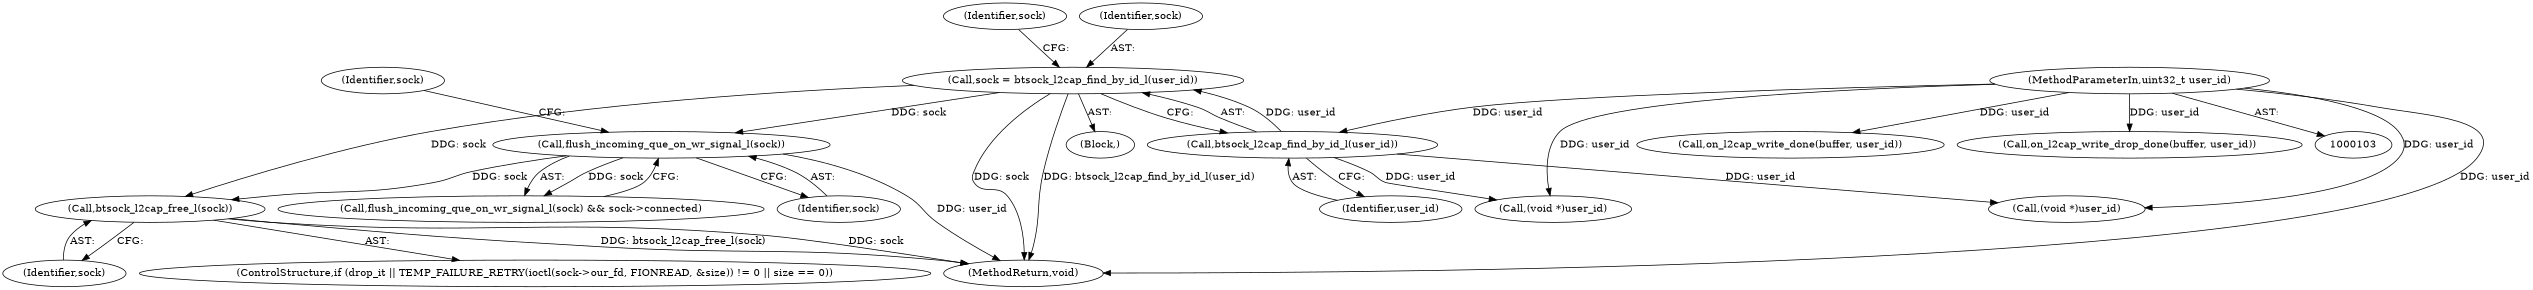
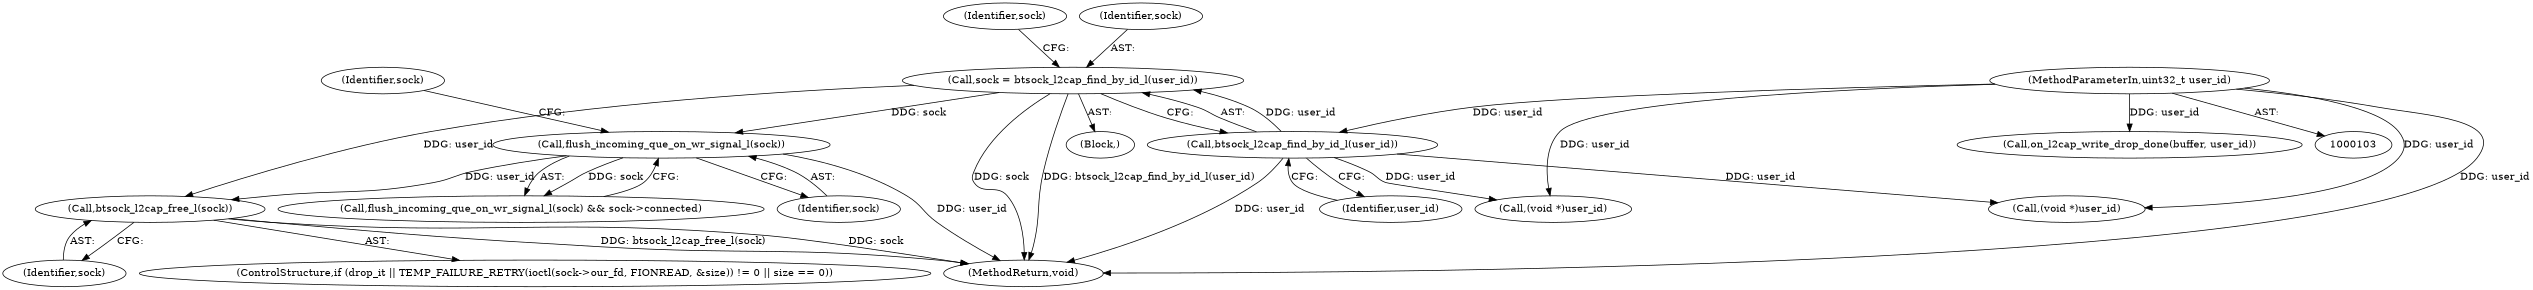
edge "(Call,sock = btsock_l2cap_find_by_id_l(user_id))" -> "(Call,btsock_l2cap_free_l(sock))": label "DDG: sock" -> "DDG: user_id"
node "(Call,on_l2cap_write_done(buffer, user_id))": removed
edge "(Call,flush_incoming_que_on_wr_signal_l(sock))" -> "(Call,btsock_l2cap_free_l(sock))": label "DDG: sock" -> "DDG: user_id"
edge "(Identifier,user_id)" -> "(Call,btsock_l2cap_find_by_id_l(user_id))": label "AST: " -> "CFG: "
edge "(Call,btsock_l2cap_find_by_id_l(user_id))" -> "(MethodReturn,void)": added, label "DDG: user_id"
